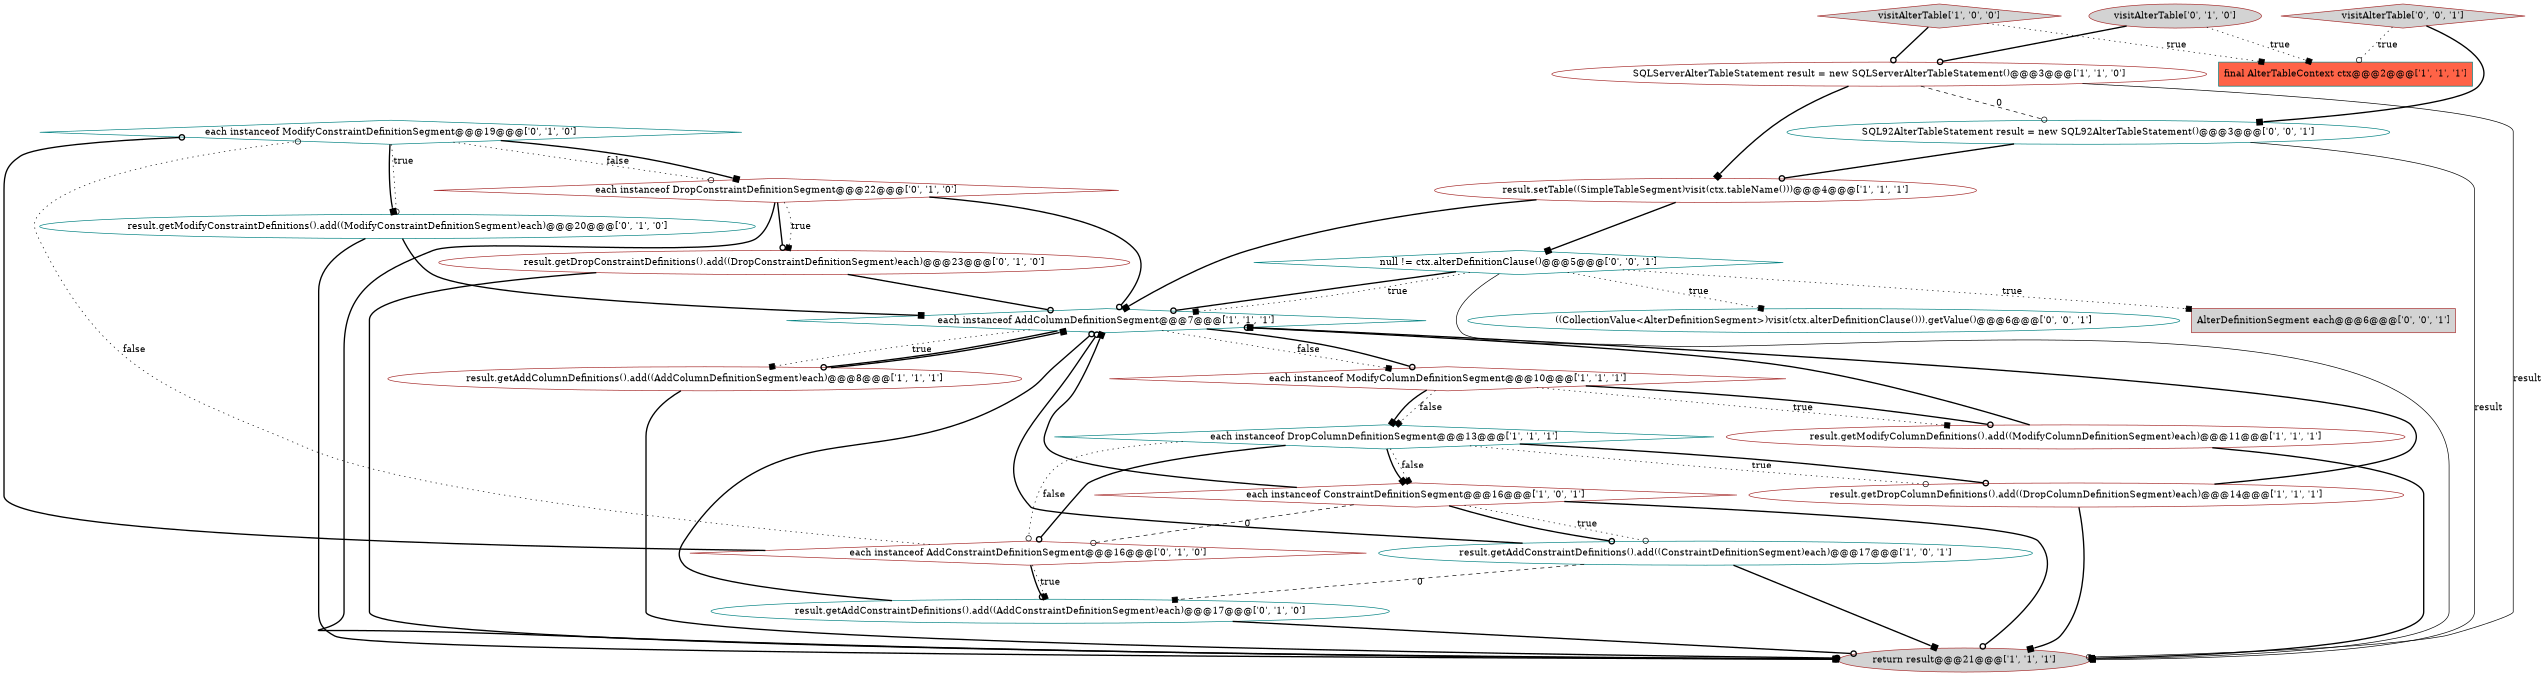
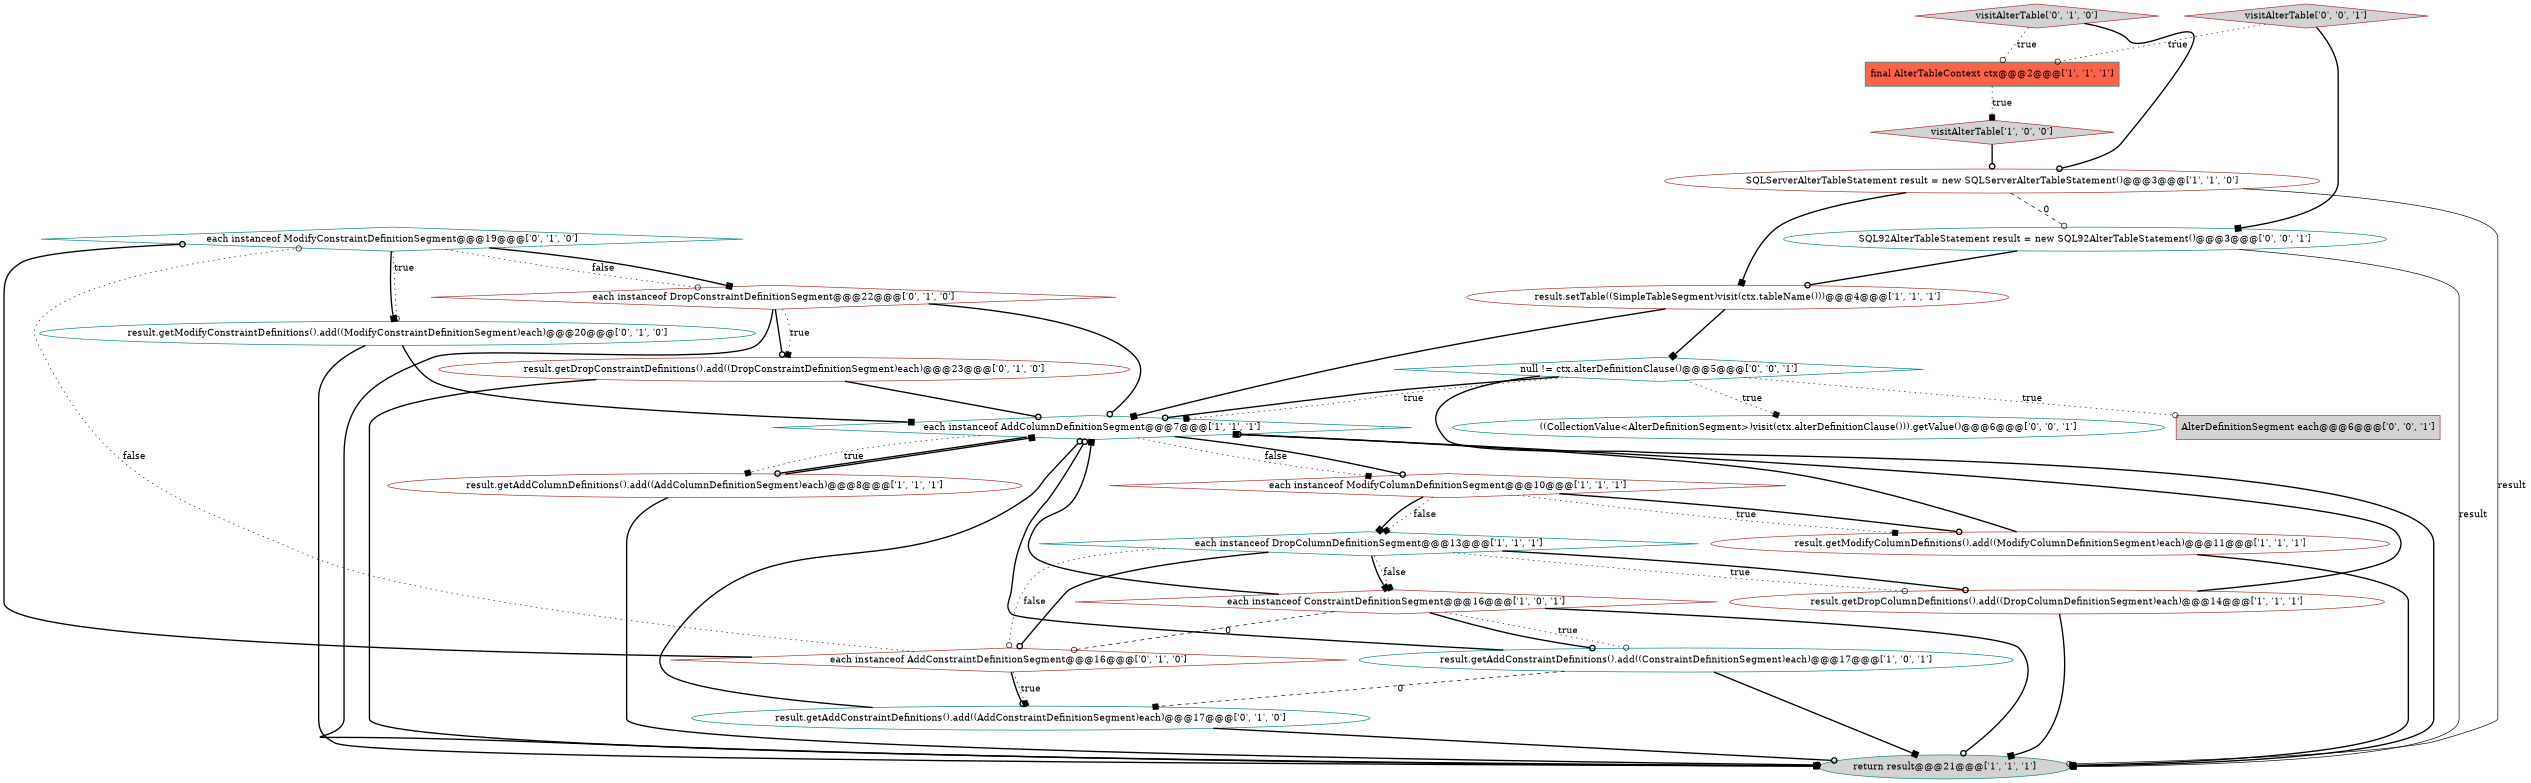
node "visitAlterTable['0', '1', '0']": shape ellipse -> diamond
edge "visitAlterTable['1', '0', '0']" -> "final AlterTableContext ctx@@@2@@@['1', '1', '1']": reversed
edge "visitAlterTable['0', '1', '0']" -> "final AlterTableContext ctx@@@2@@@['1', '1', '1']": arrowhead box -> odot
edge "null != ctx.alterDefinitionClause()@@@5@@@['0', '0', '1']" -> "AlterDefinitionSegment each@@@6@@@['0', '0', '1']": arrowhead box -> odot
edge "null != ctx.alterDefinitionClause()@@@5@@@['0', '0', '1']" -> "return result@@@21@@@['1', '1', '1']": style solid -> bold
node "return result@@@21@@@['1', '1', '1']": color brown -> teal
